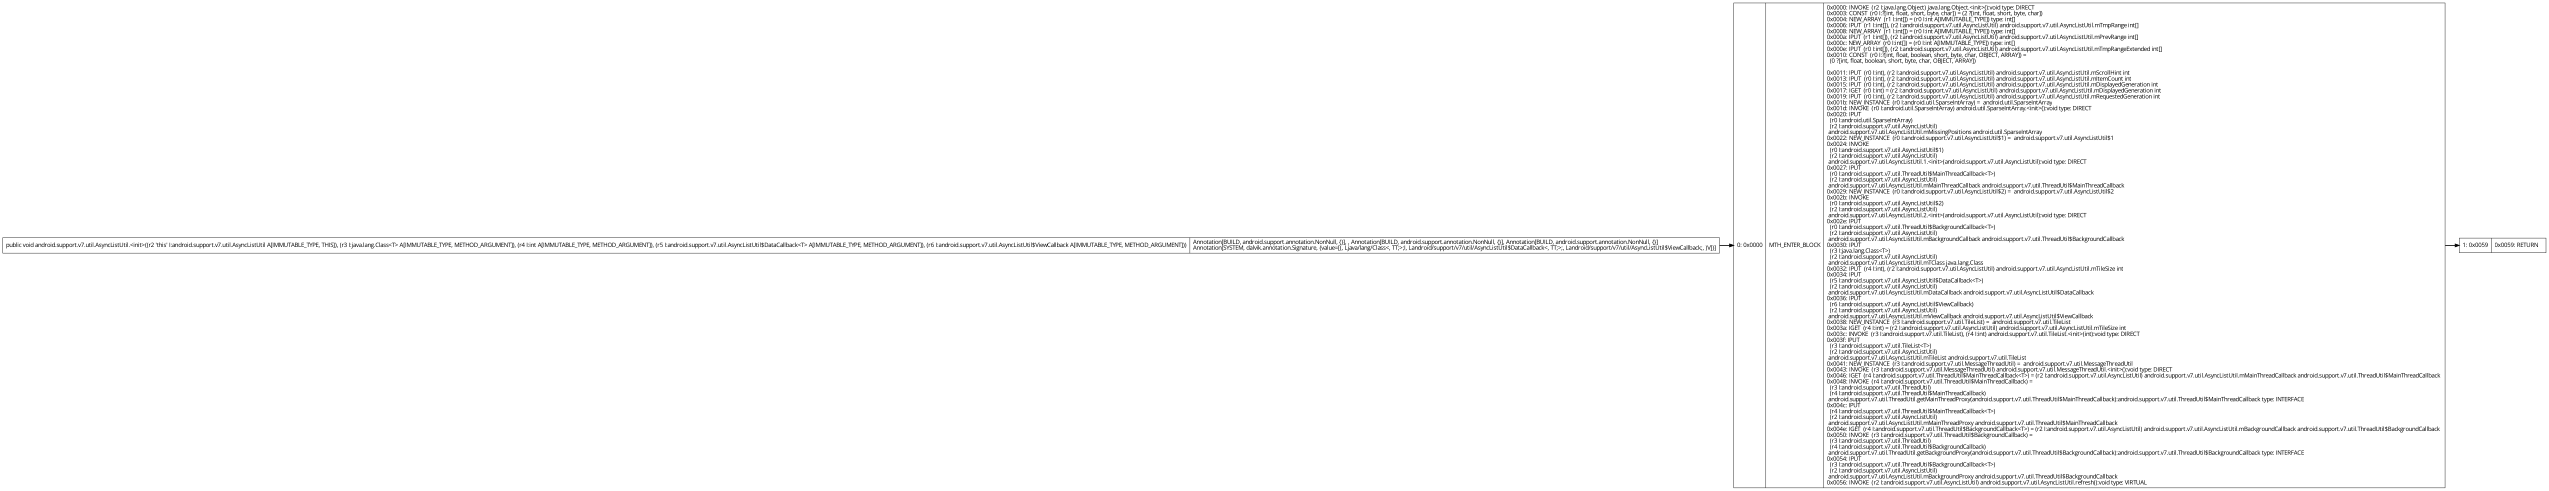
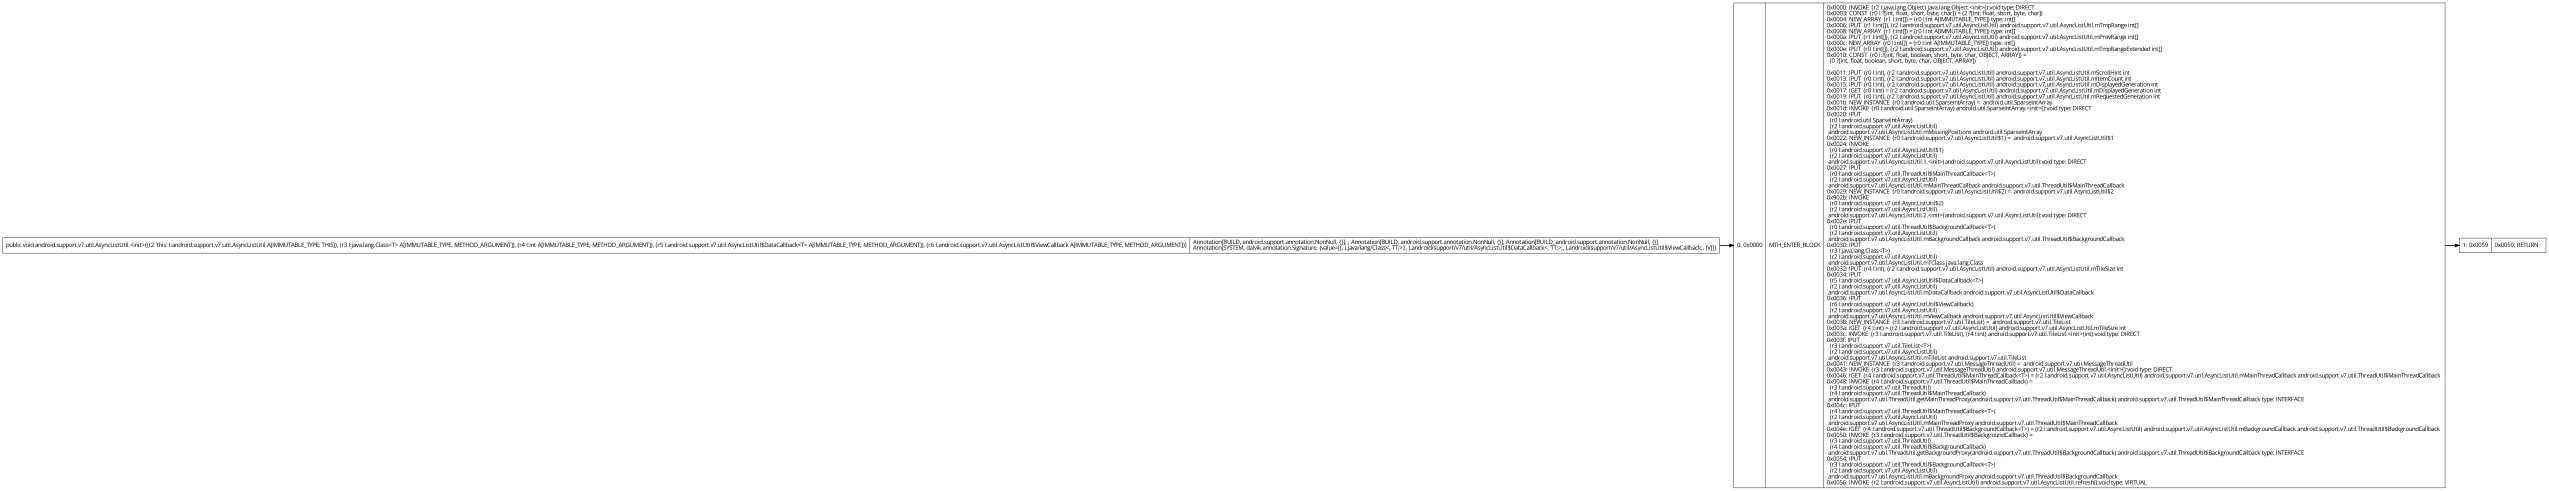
node "0: 0x0000": text "0x002b: INVOKE" -> "0x902b: INVOKE"
